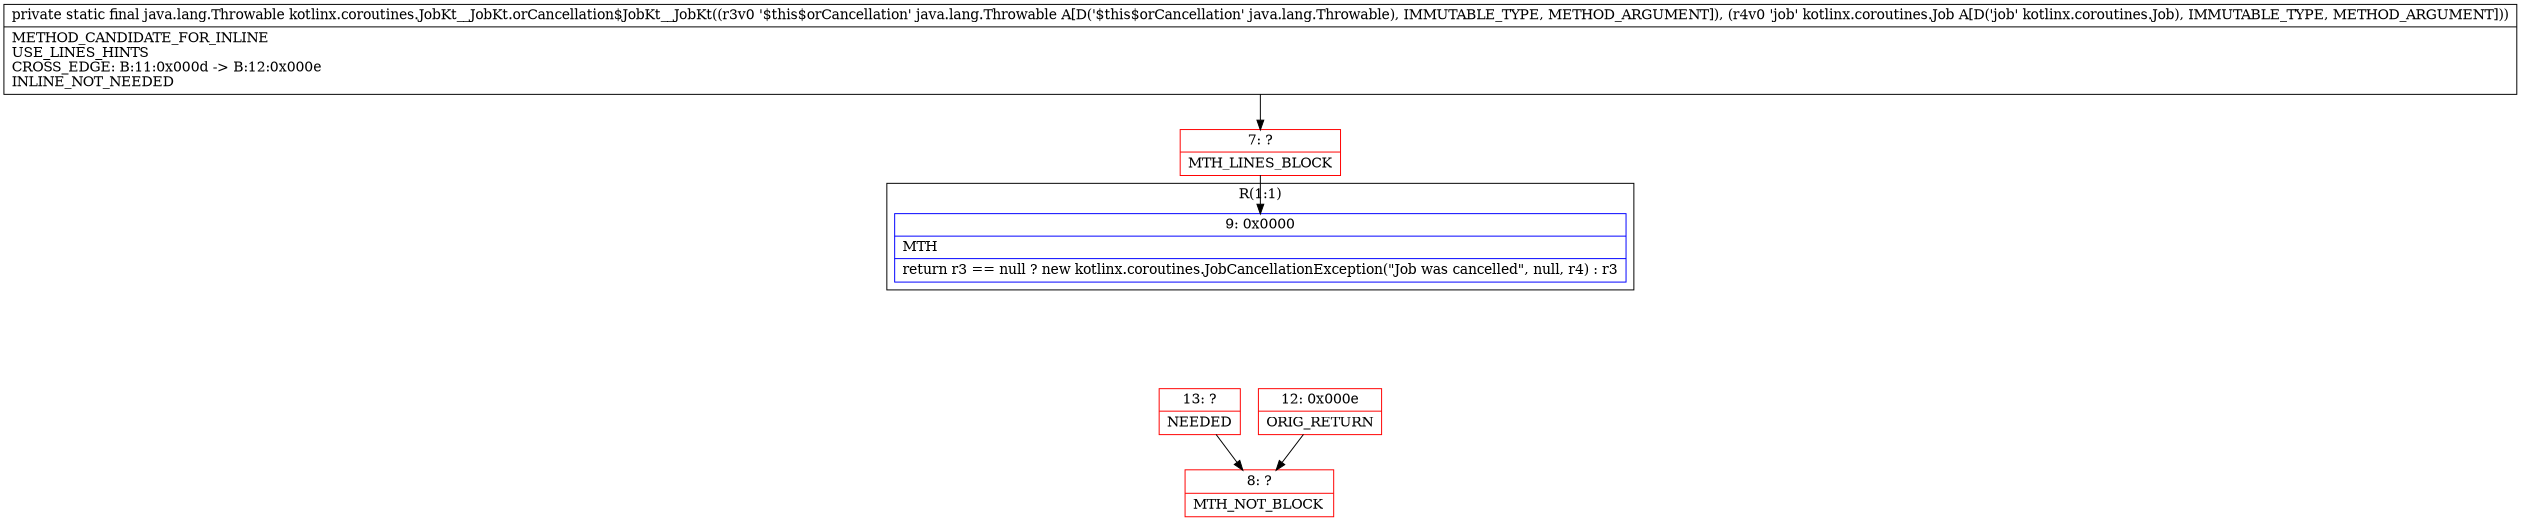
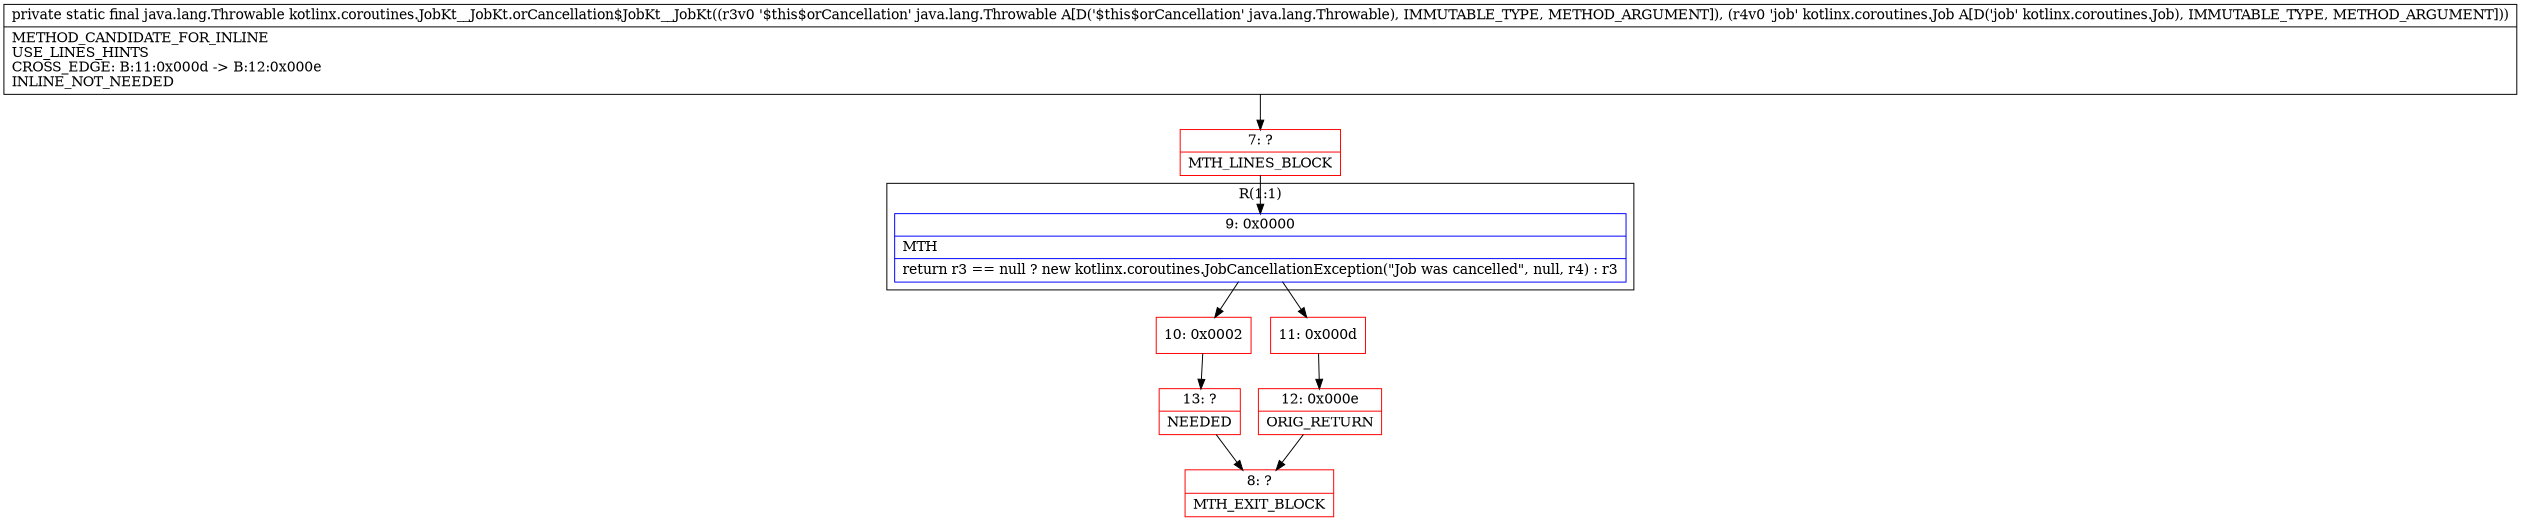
node "10: 0x0002": added
node "11: 0x000d": added
node "8: ?": text "MTH_NOT_BLOCK" -> "MTH_EXIT_BLOCK"
